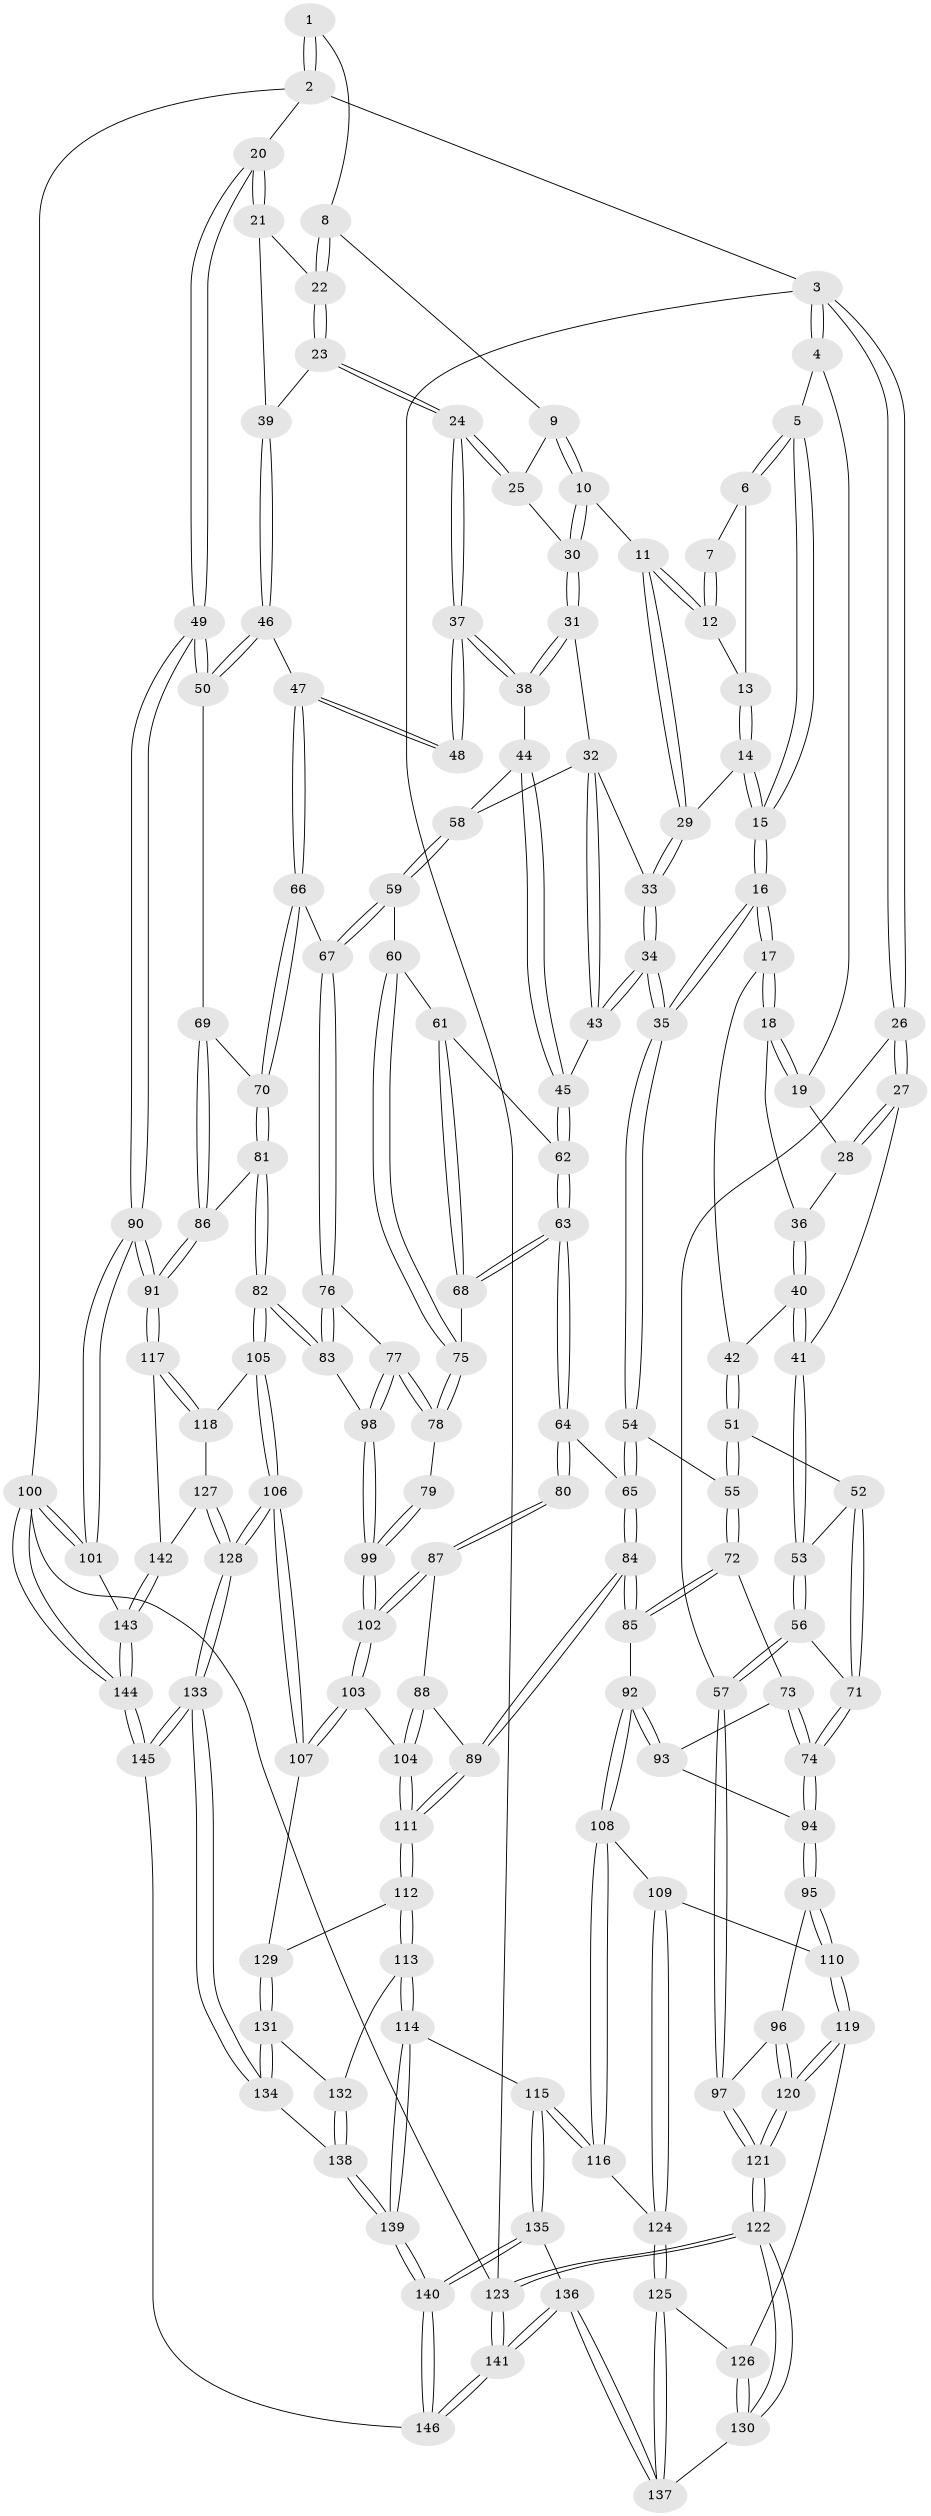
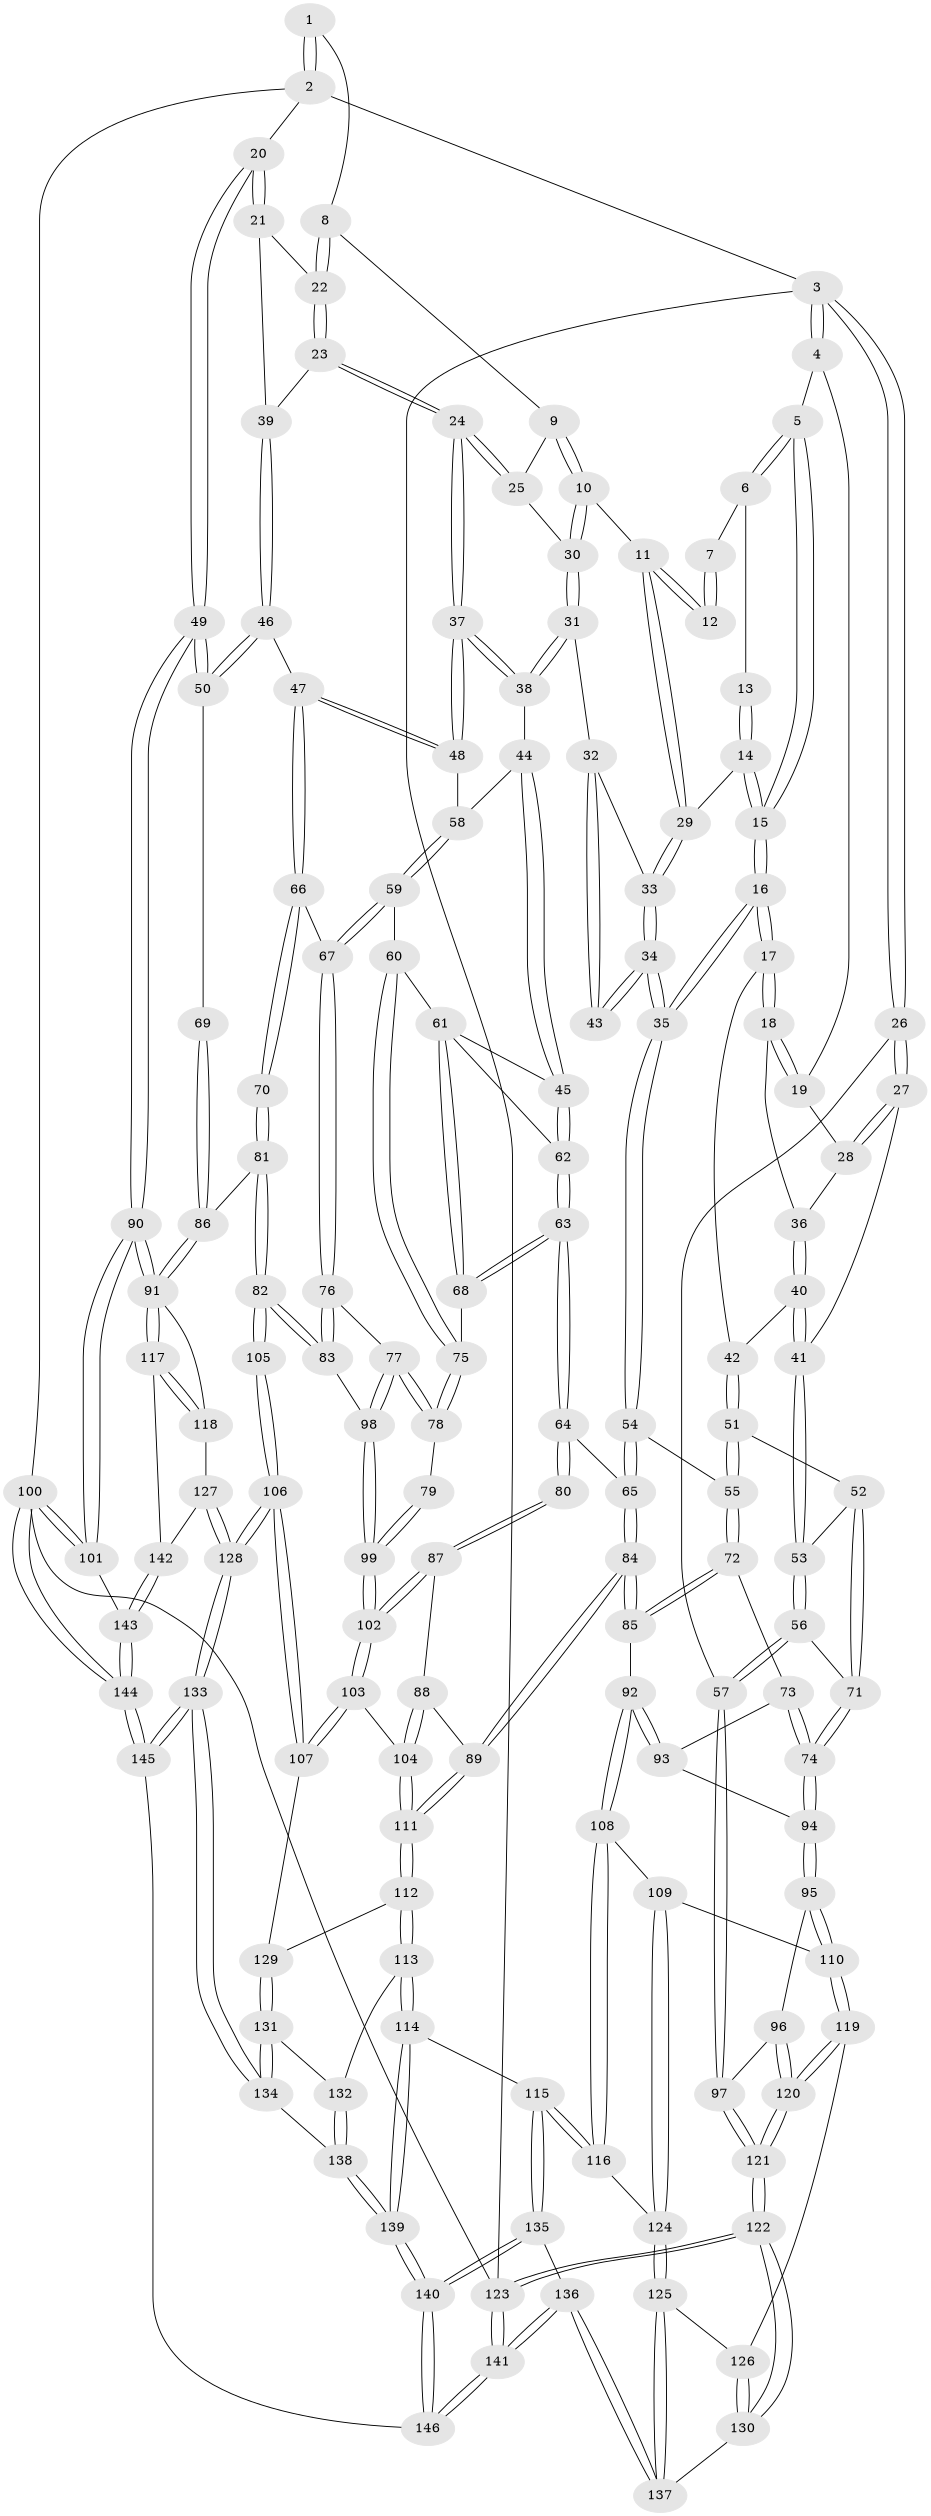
edge "12" -- "13": removed
edge "32" -- "58": now "48" -- "58"
edge "69" -- "70": removed
edge "43" -- "45": now "61" -- "45"
edge "105" -- "118": now "91" -- "118"
